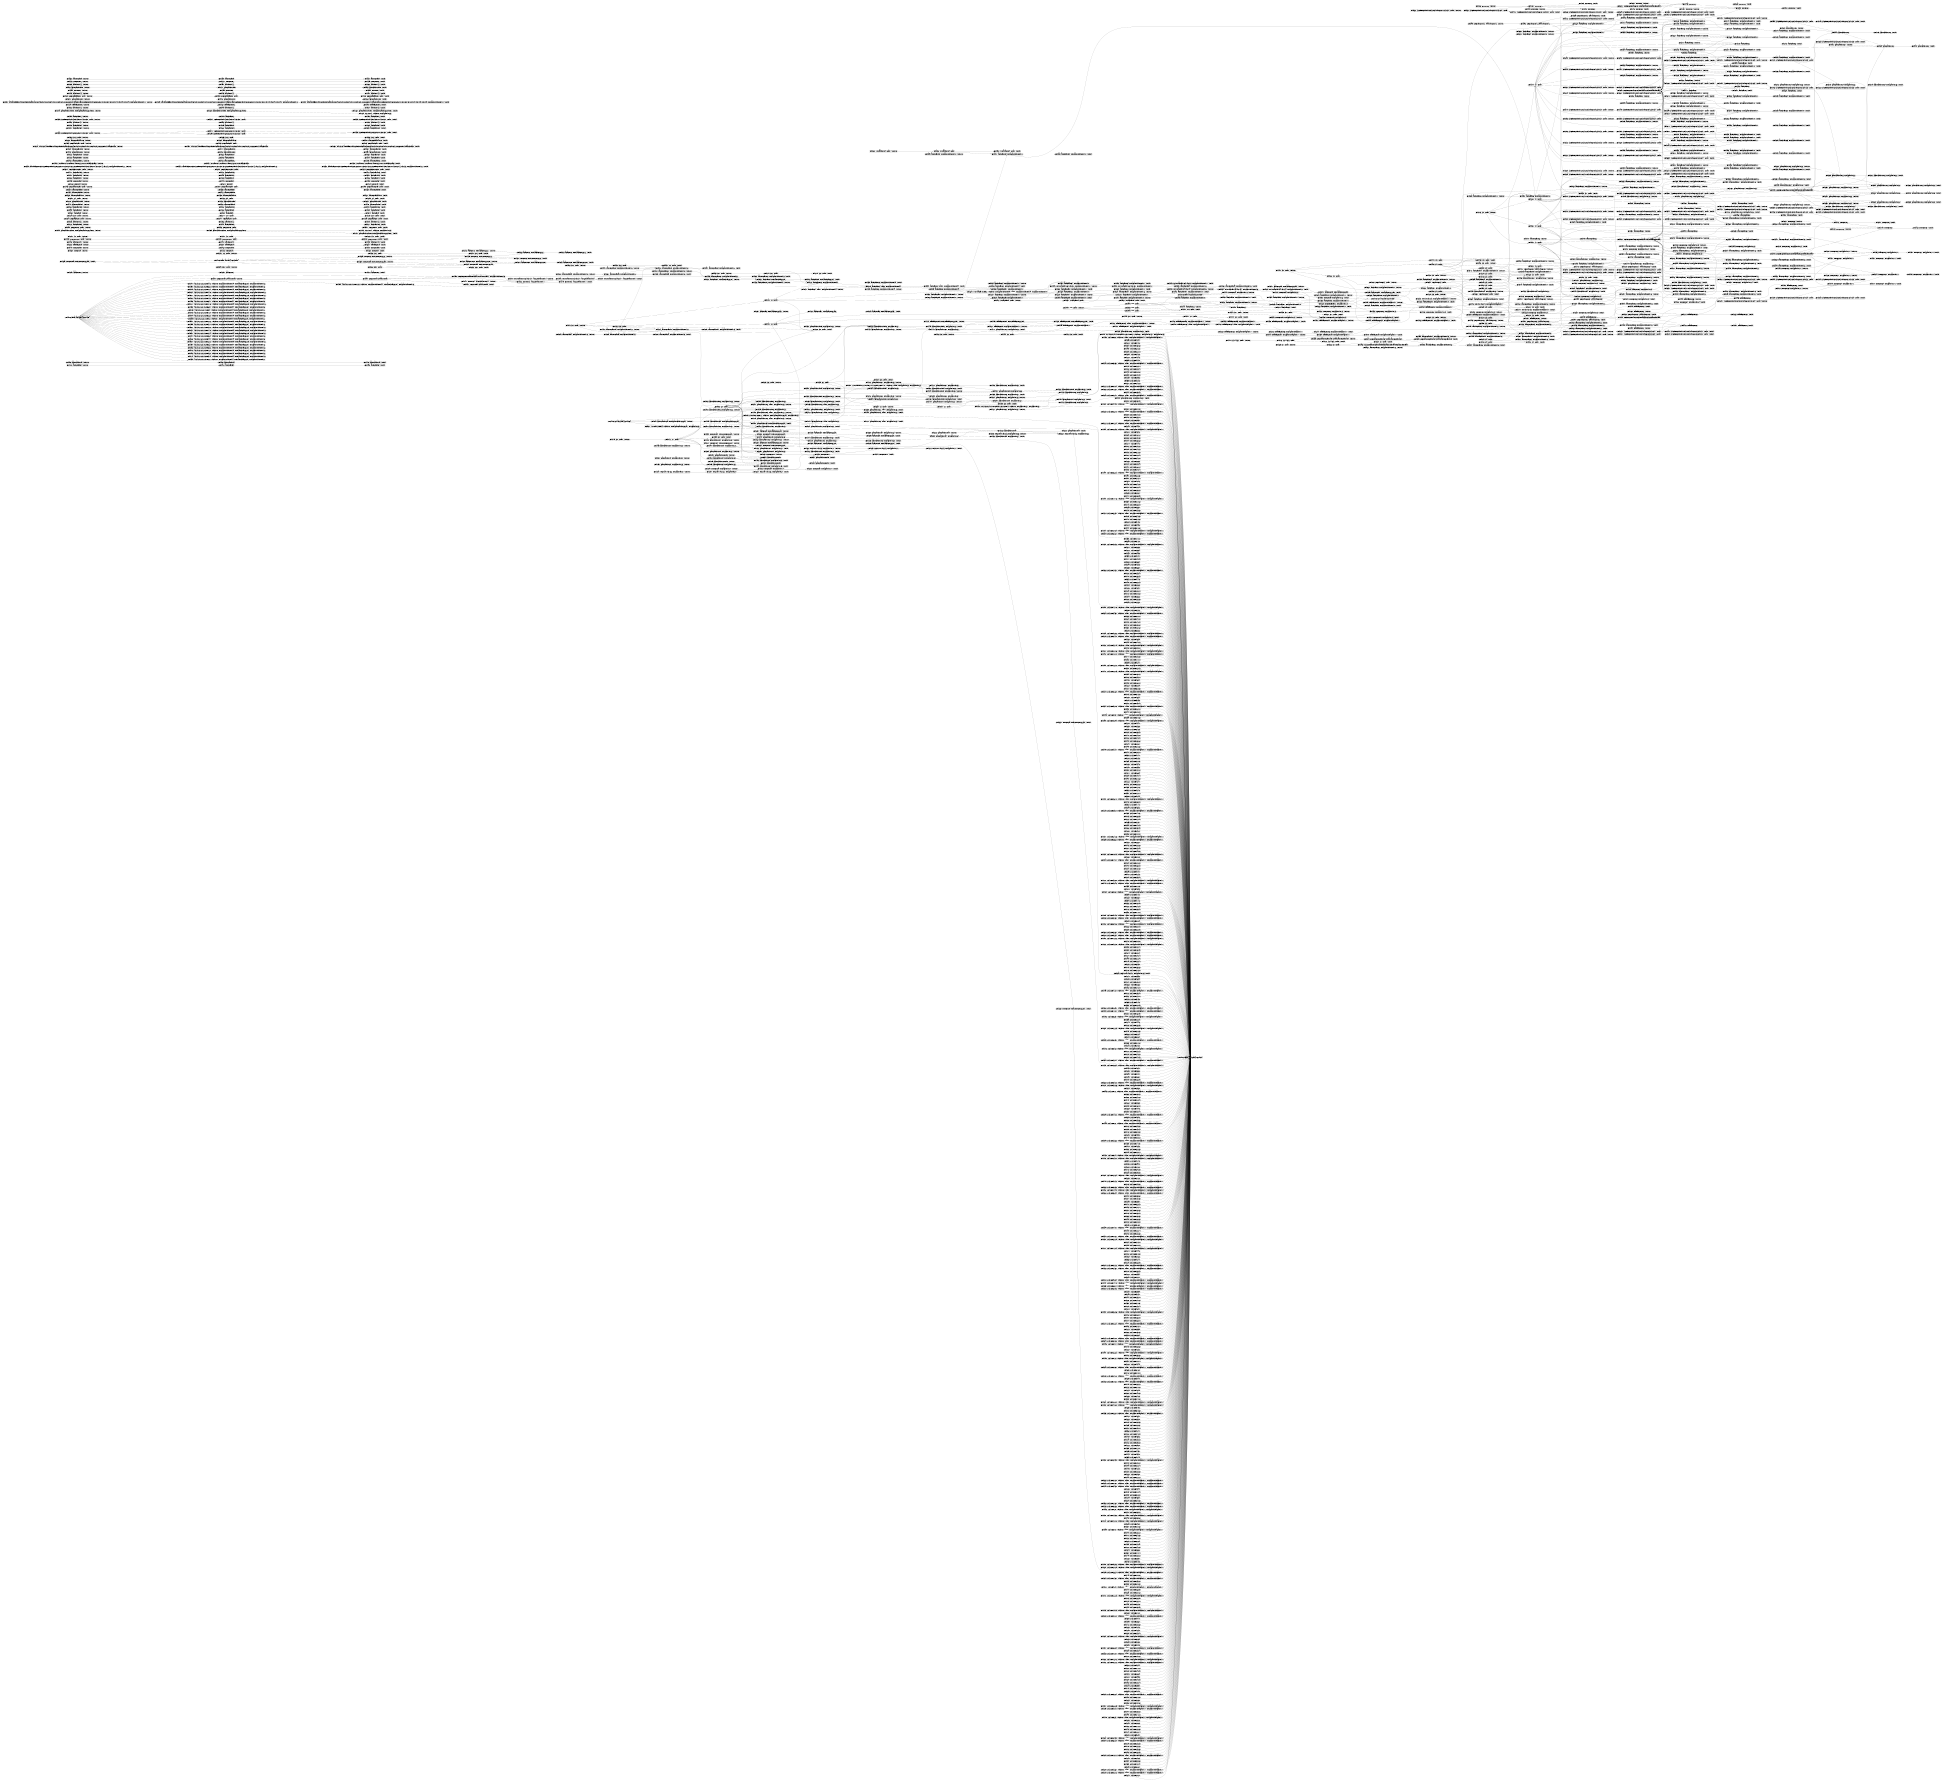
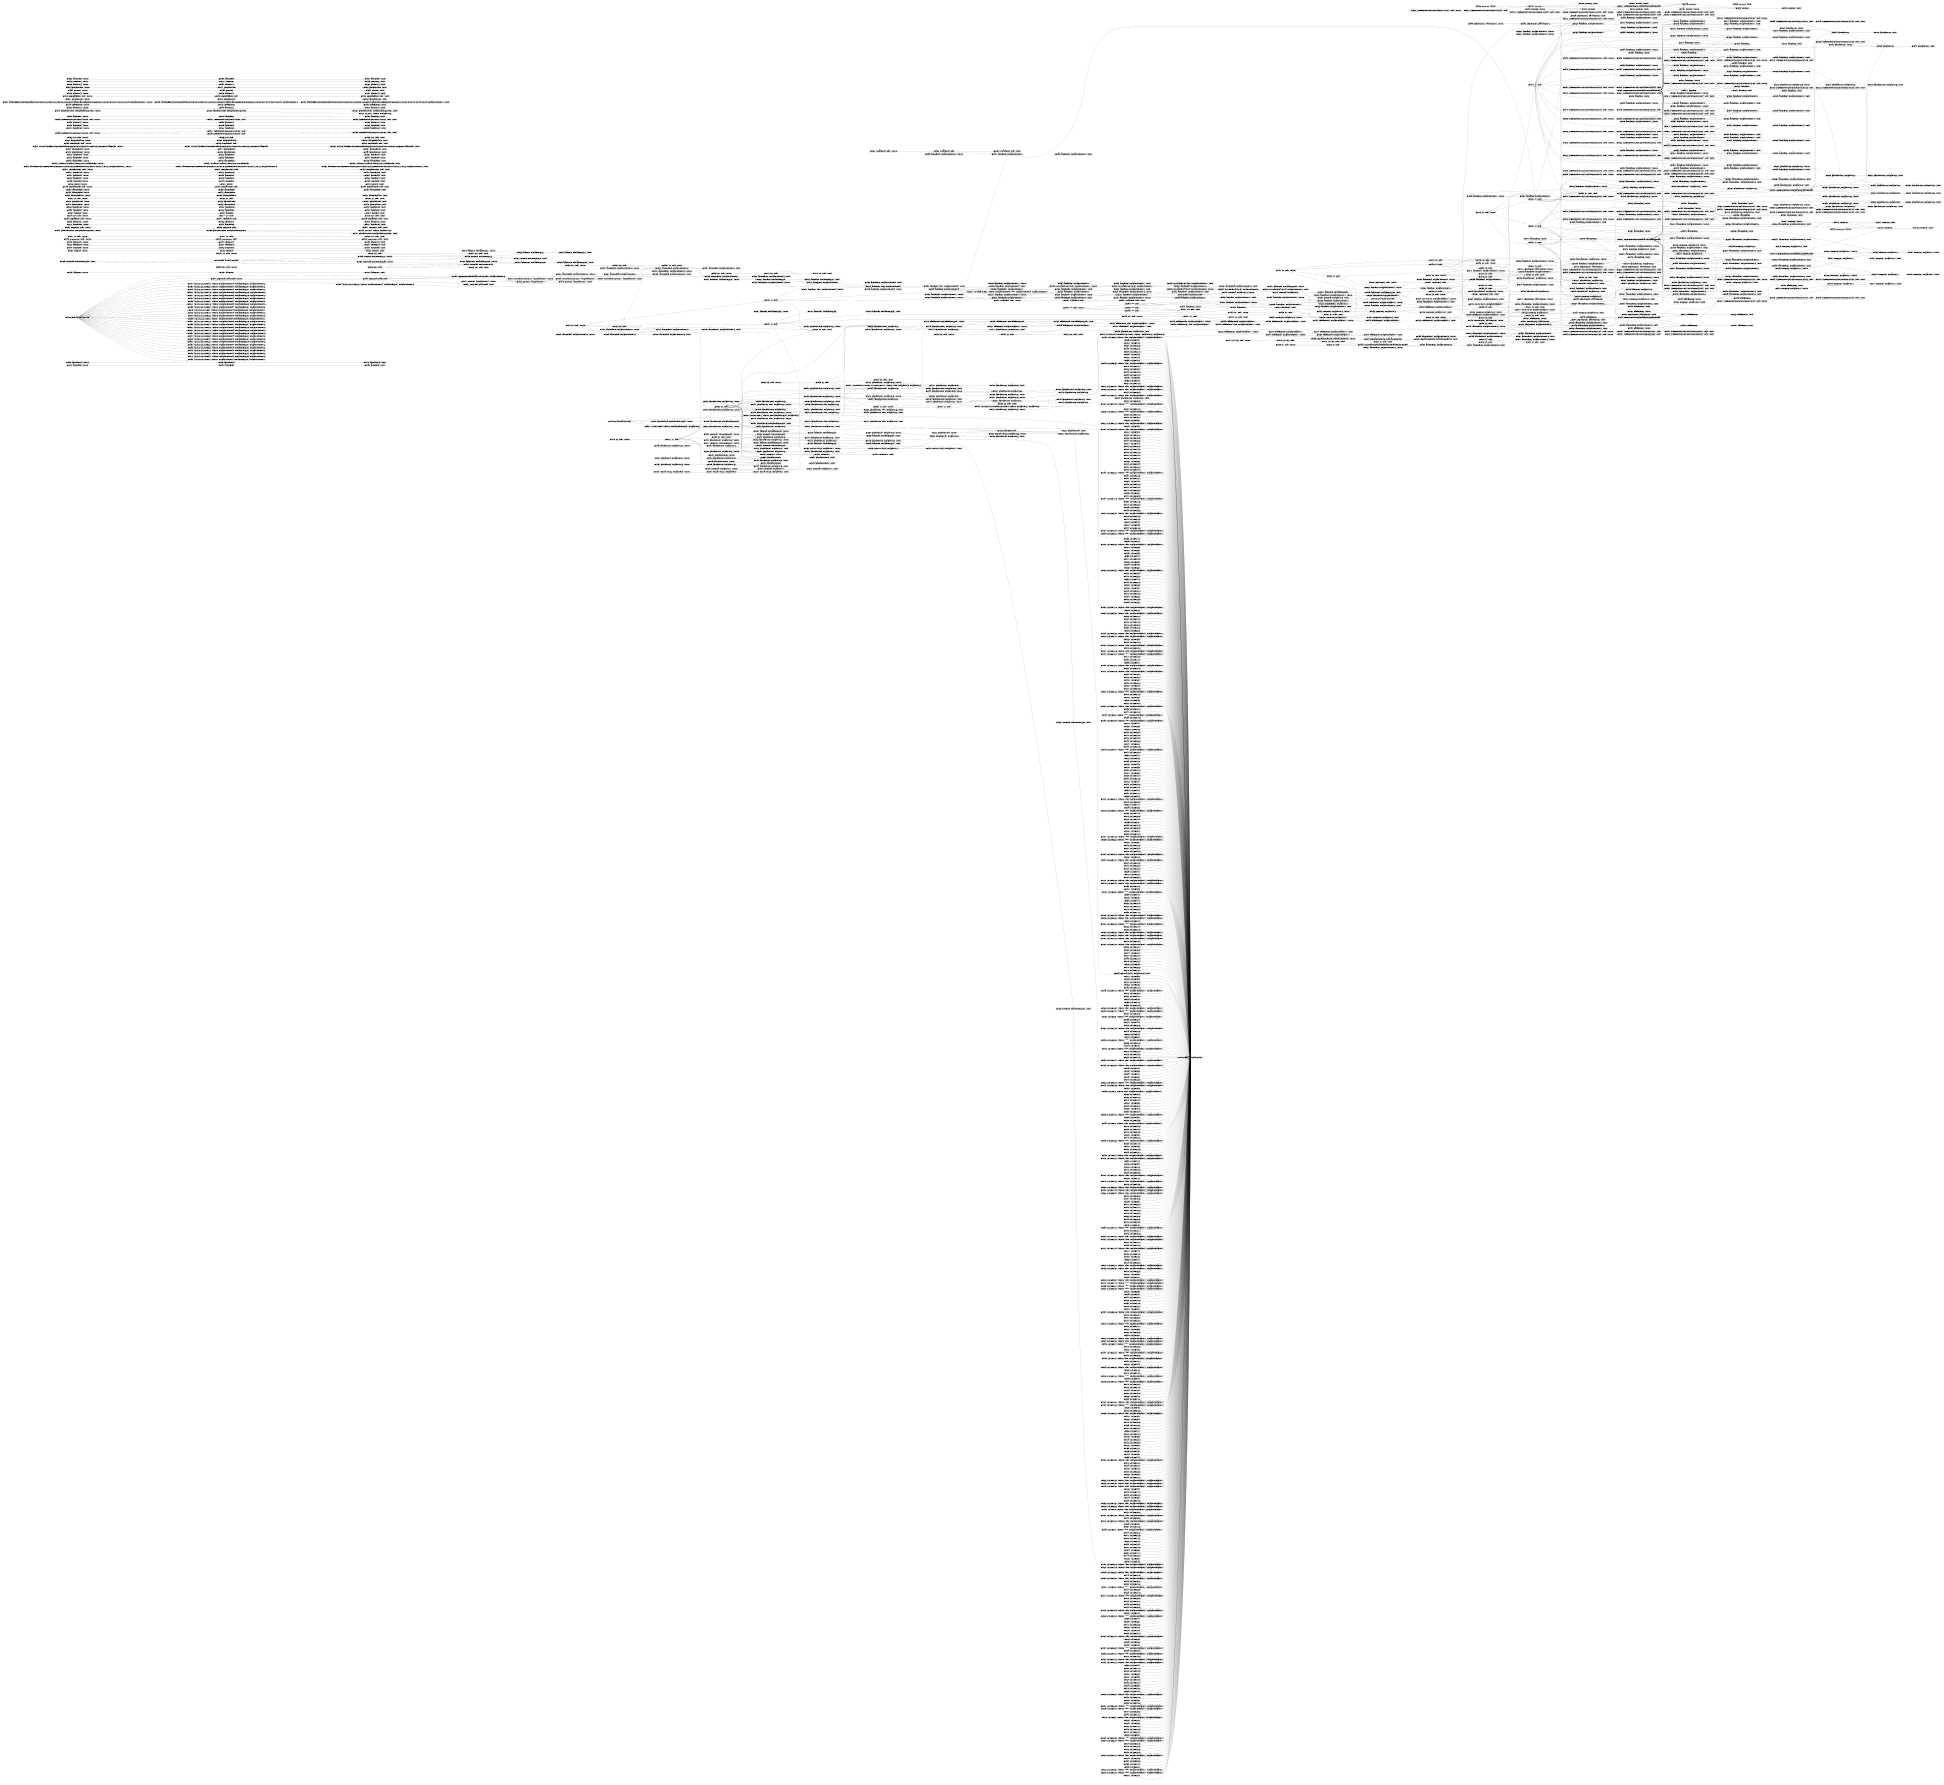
node "CE0x42e7ad0": removed
node "CE0x4202130": removed
